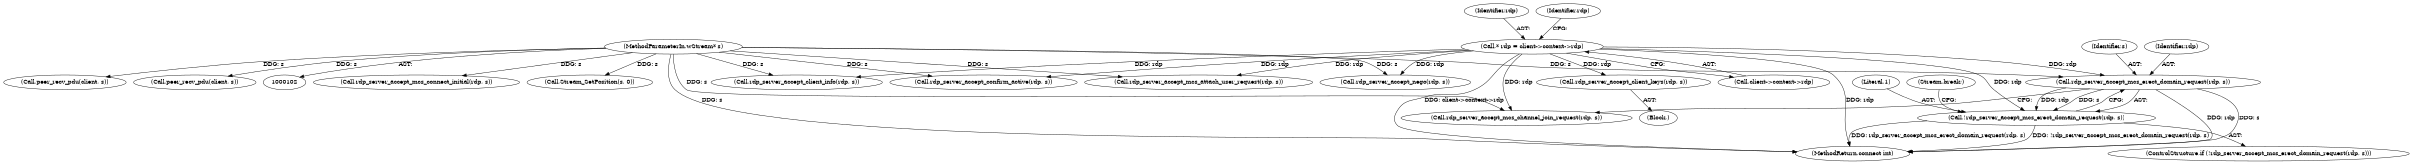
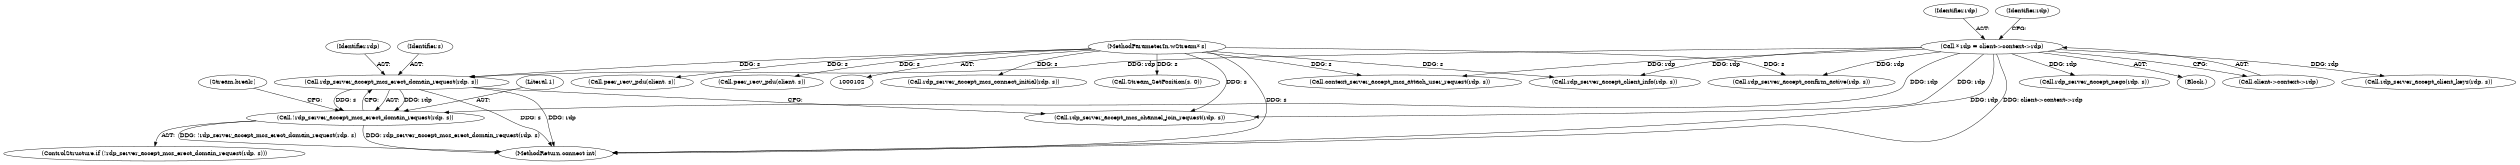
edge "(MethodParameterIn,wStream* s)" -> "(Call,rdp_server_accept_nego(rdp, s))": removed, label "DDG: s"
node "(Call,rdp_server_accept_mcs_attach_user_request(rdp, s))": label "(Call,rdp_server_accept_mcs_attach_user_request(rdp, s))" -> "(Call,context_server_accept_mcs_attach_user_request(rdp, s))"
edge "(Call,rdp_server_accept_client_keys(rdp, s))" -> "(Block,)": now "(Call,* rdp = client->context->rdp)" -> "(Block,)"
